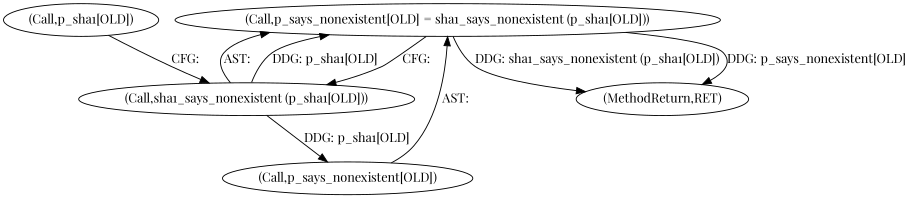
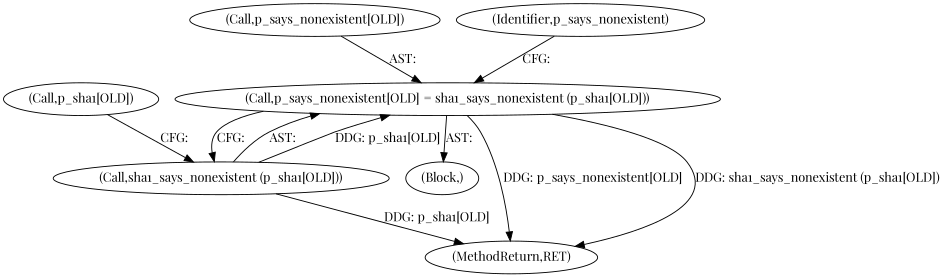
node "(Identifier,p_says_nonexistent)": added
edge "(Call,sha1_says_nonexistent (p_sha1[OLD]))" -> "(Call,p_says_nonexistent[OLD])": now "(Call,sha1_says_nonexistent (p_sha1[OLD]))" -> "(MethodReturn,RET)"
node "(Block,)": added
